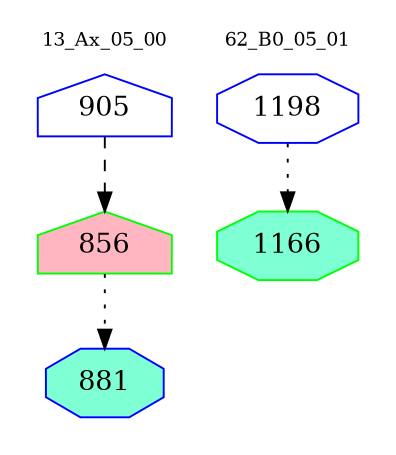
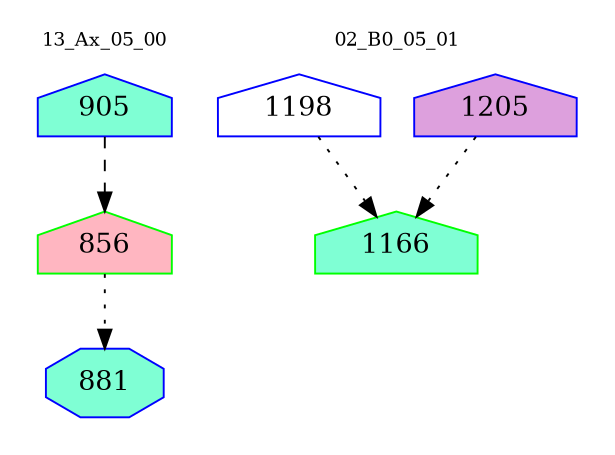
cluster "62_B0_05_01": label "62_B0_05_01" -> "02_B0_05_01"
node "905": fillcolor white -> aquamarine
node "1198": shape octagon -> house
node "1205": added
node "1166": shape octagon -> house
